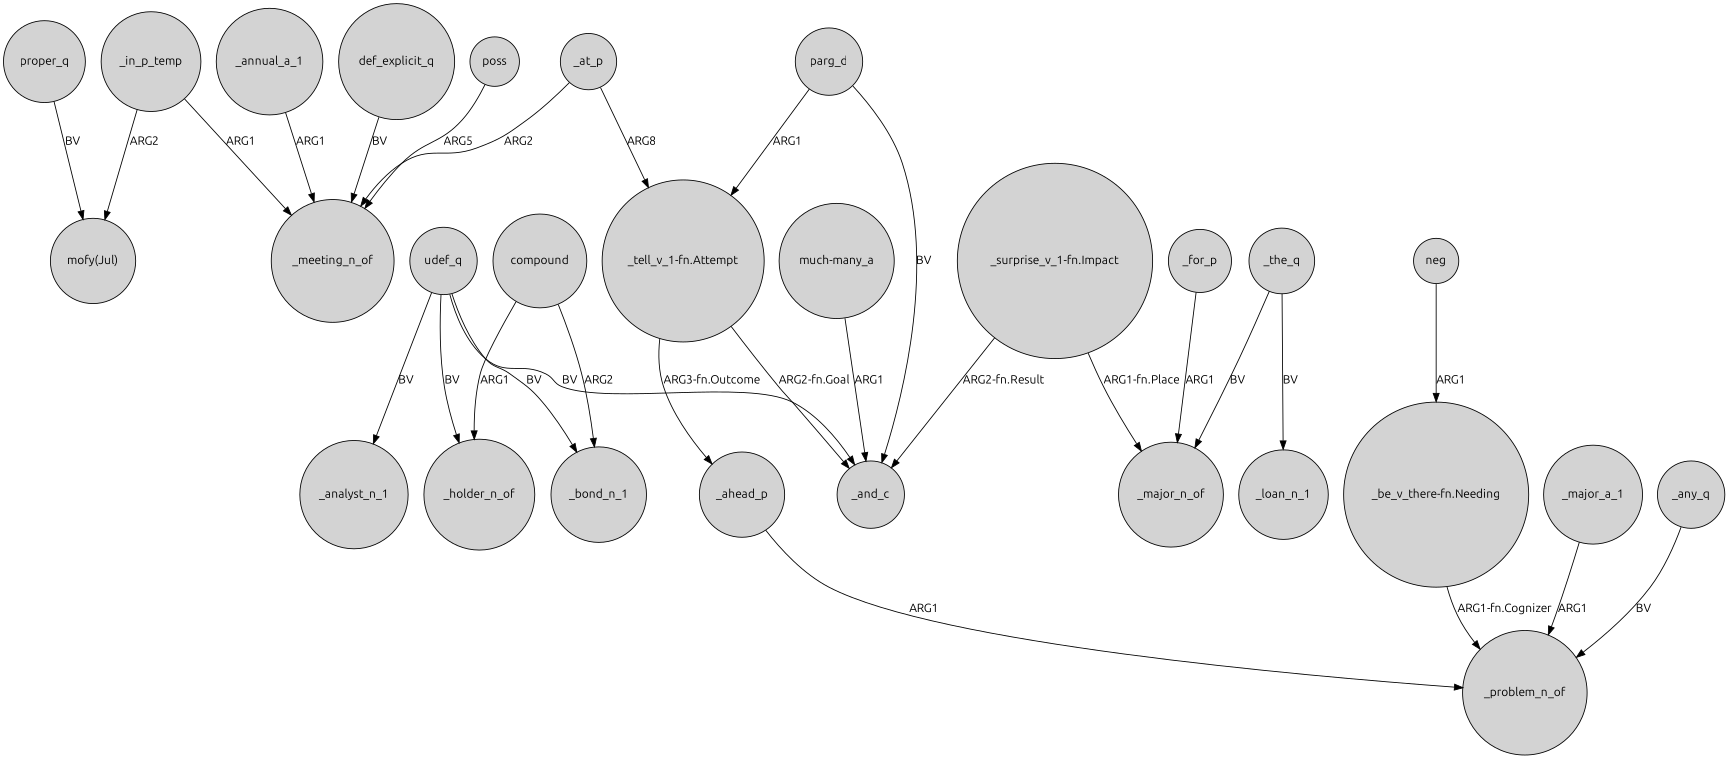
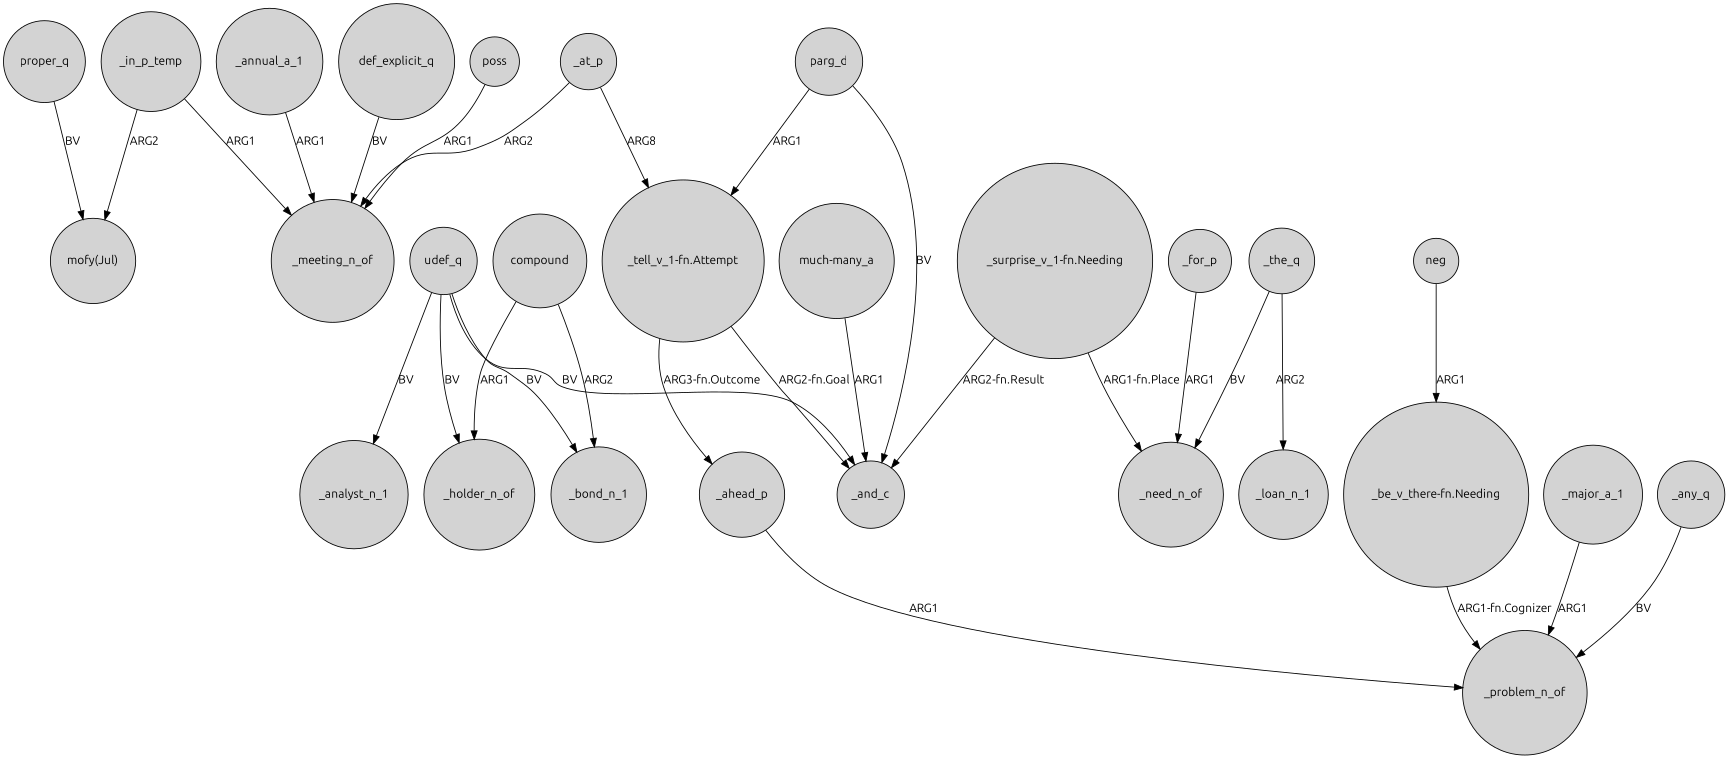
edge "poss" -> "_meeting_n_of": label "ARG5" -> "ARG1"
node "_surprise_v_1-fn.Impact": label "_surprise_v_1-fn.Impact" -> "_surprise_v_1-fn.Needing"
edge "_the_q" -> "_loan_n_1": label "BV" -> "ARG2"
node "_major_n_of": label "_major_n_of" -> "_need_n_of"
